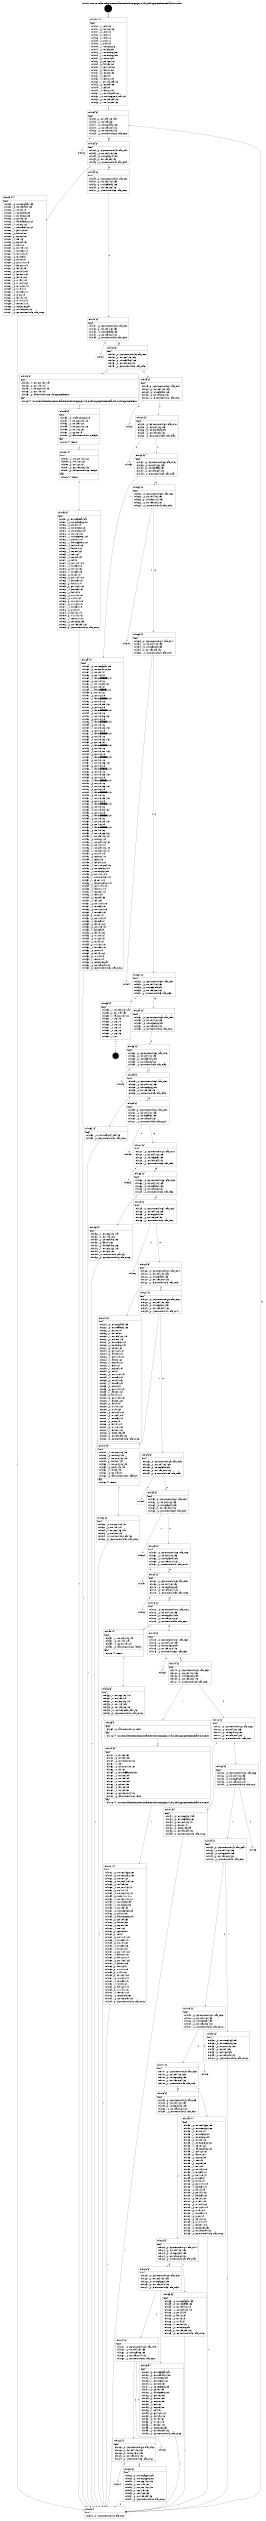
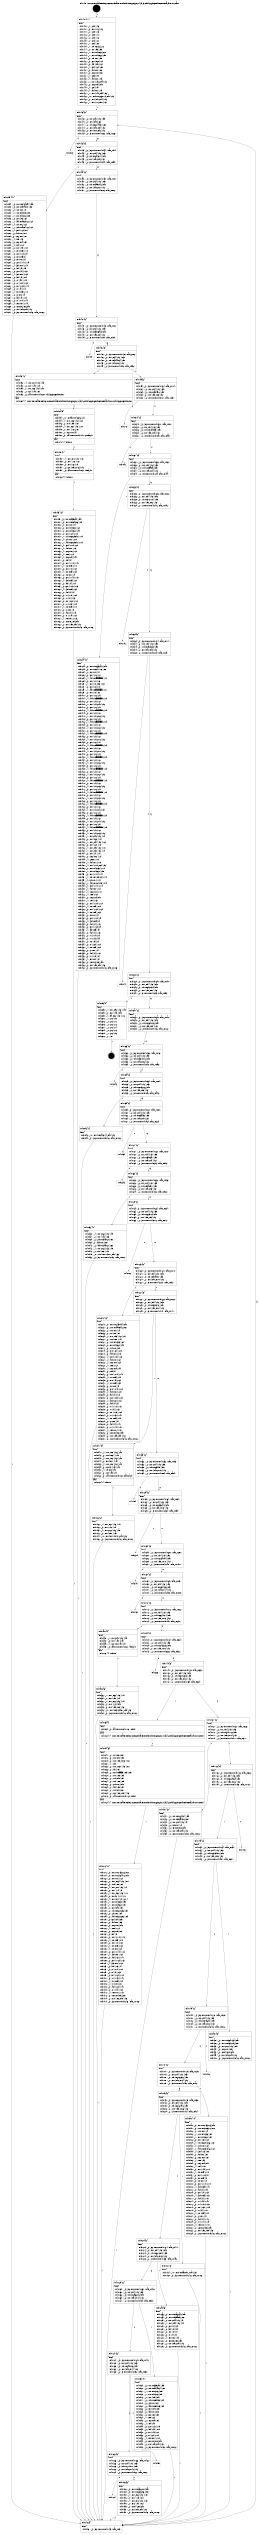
node "0x401d24 [15]": added
